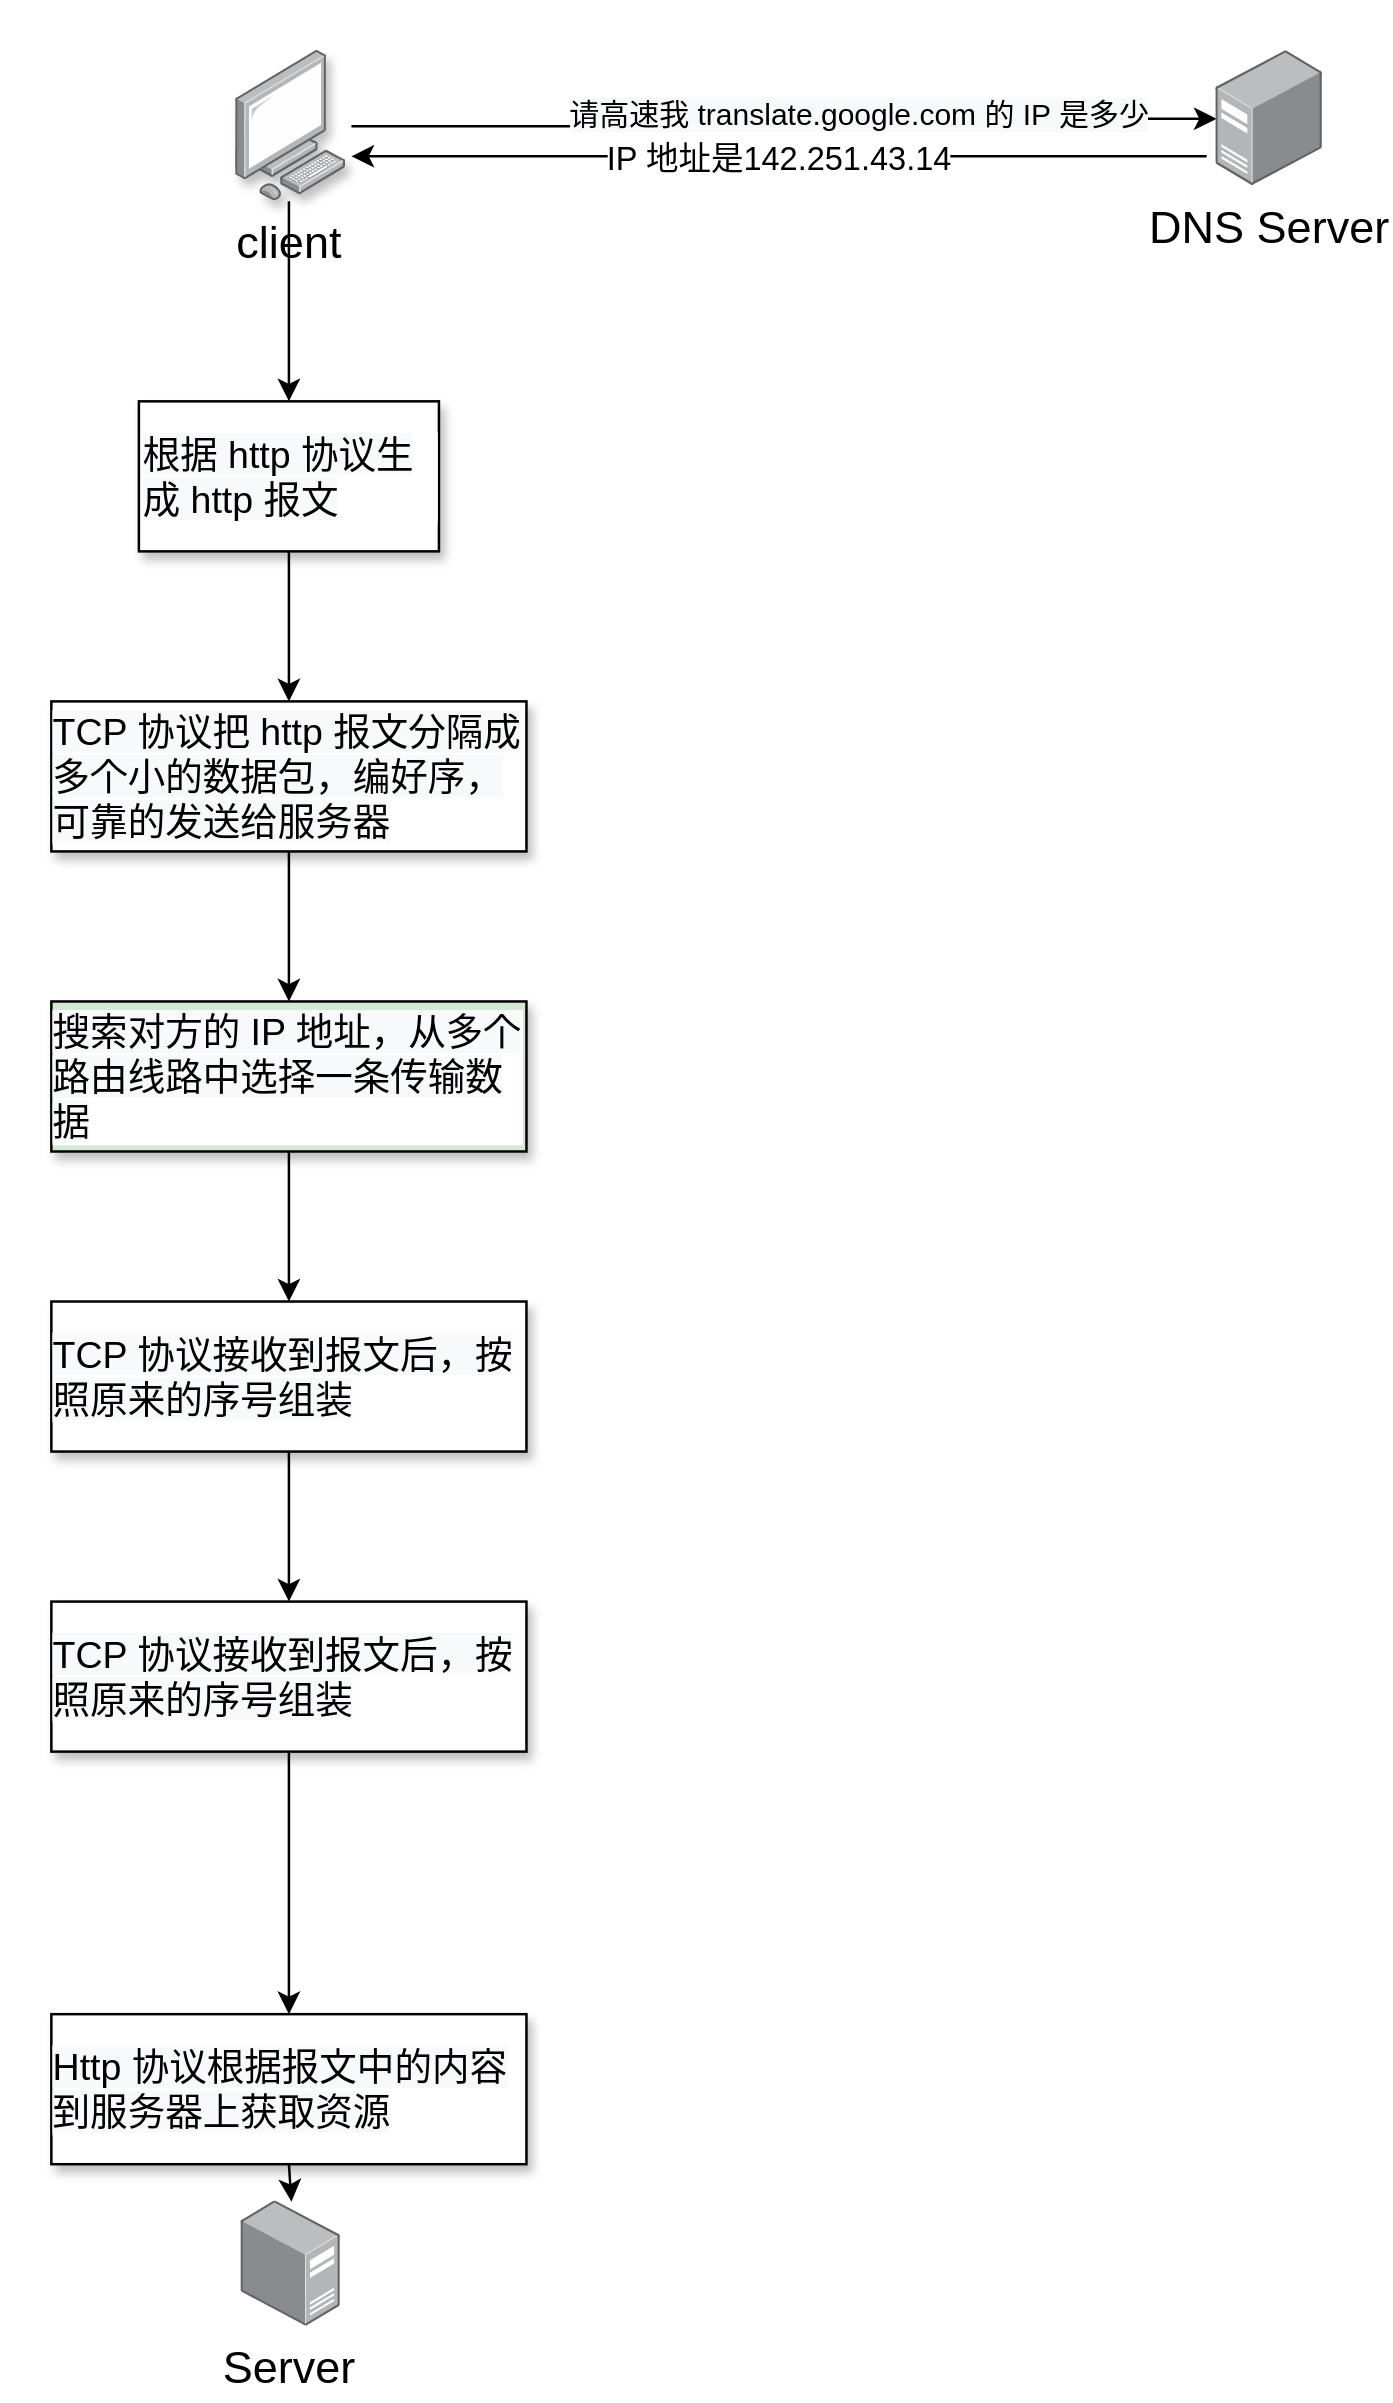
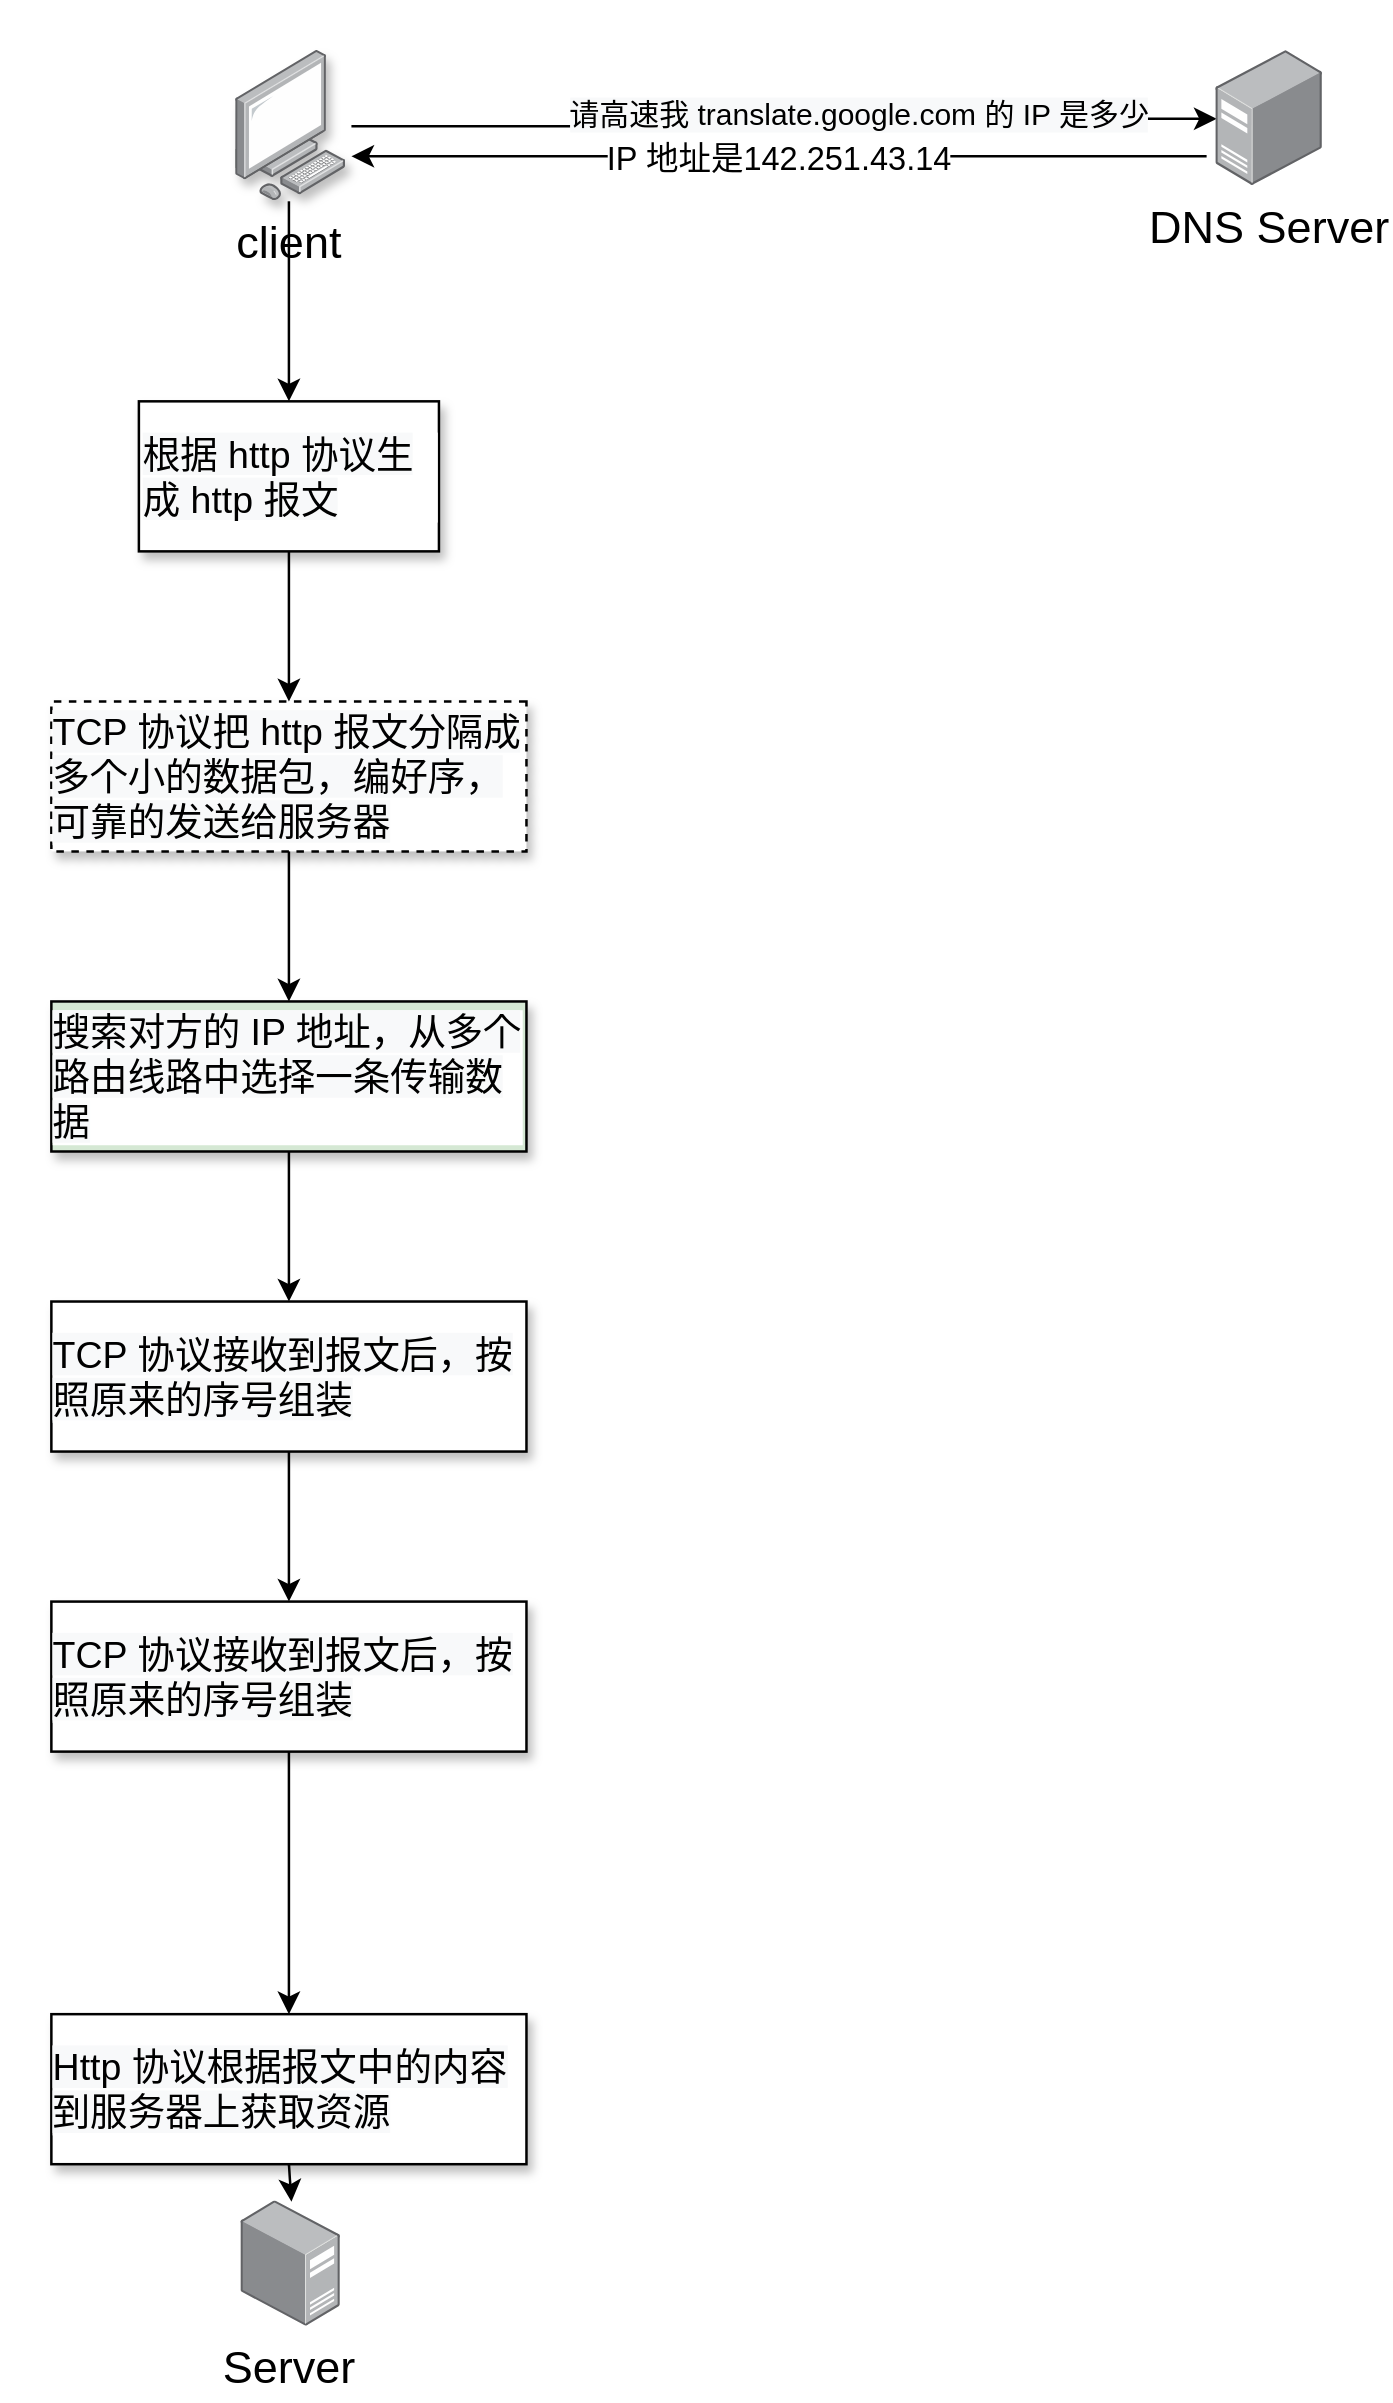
node "TCP 协议把 http 报文分隔成多个小的数据包，编好序，可靠的发送给服务器": style solid -> dashed
